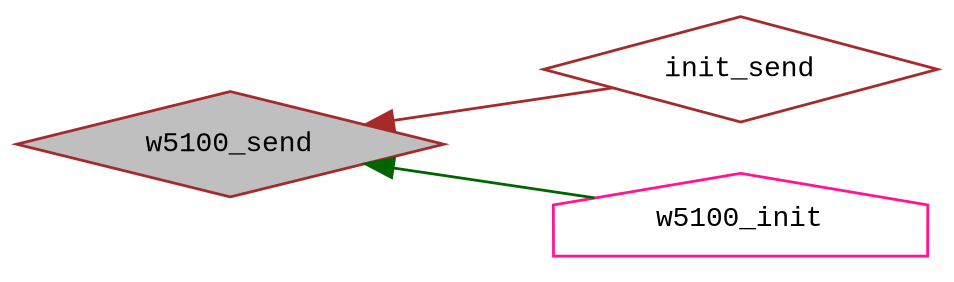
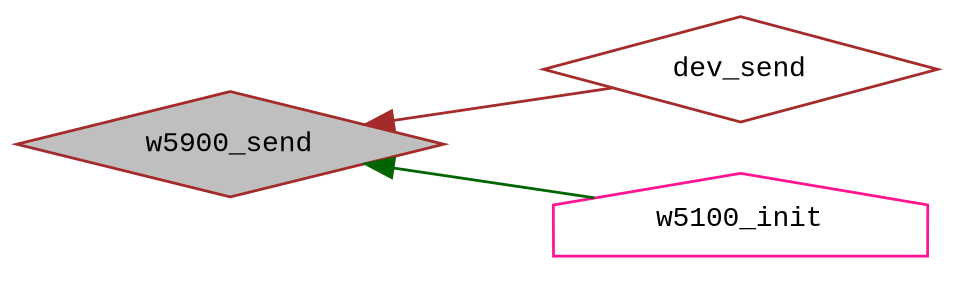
node "init_send": label "init_send" -> "dev_send"
node "w5100_send": label "w5100_send" -> "w5900_send"
